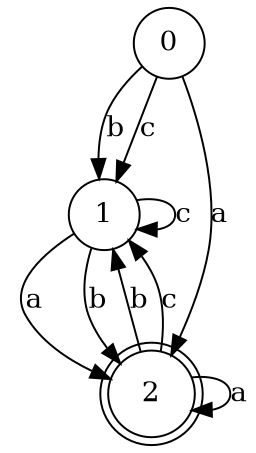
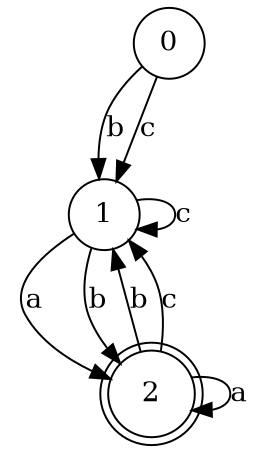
edge "0" -> "2": removed, label "a"
